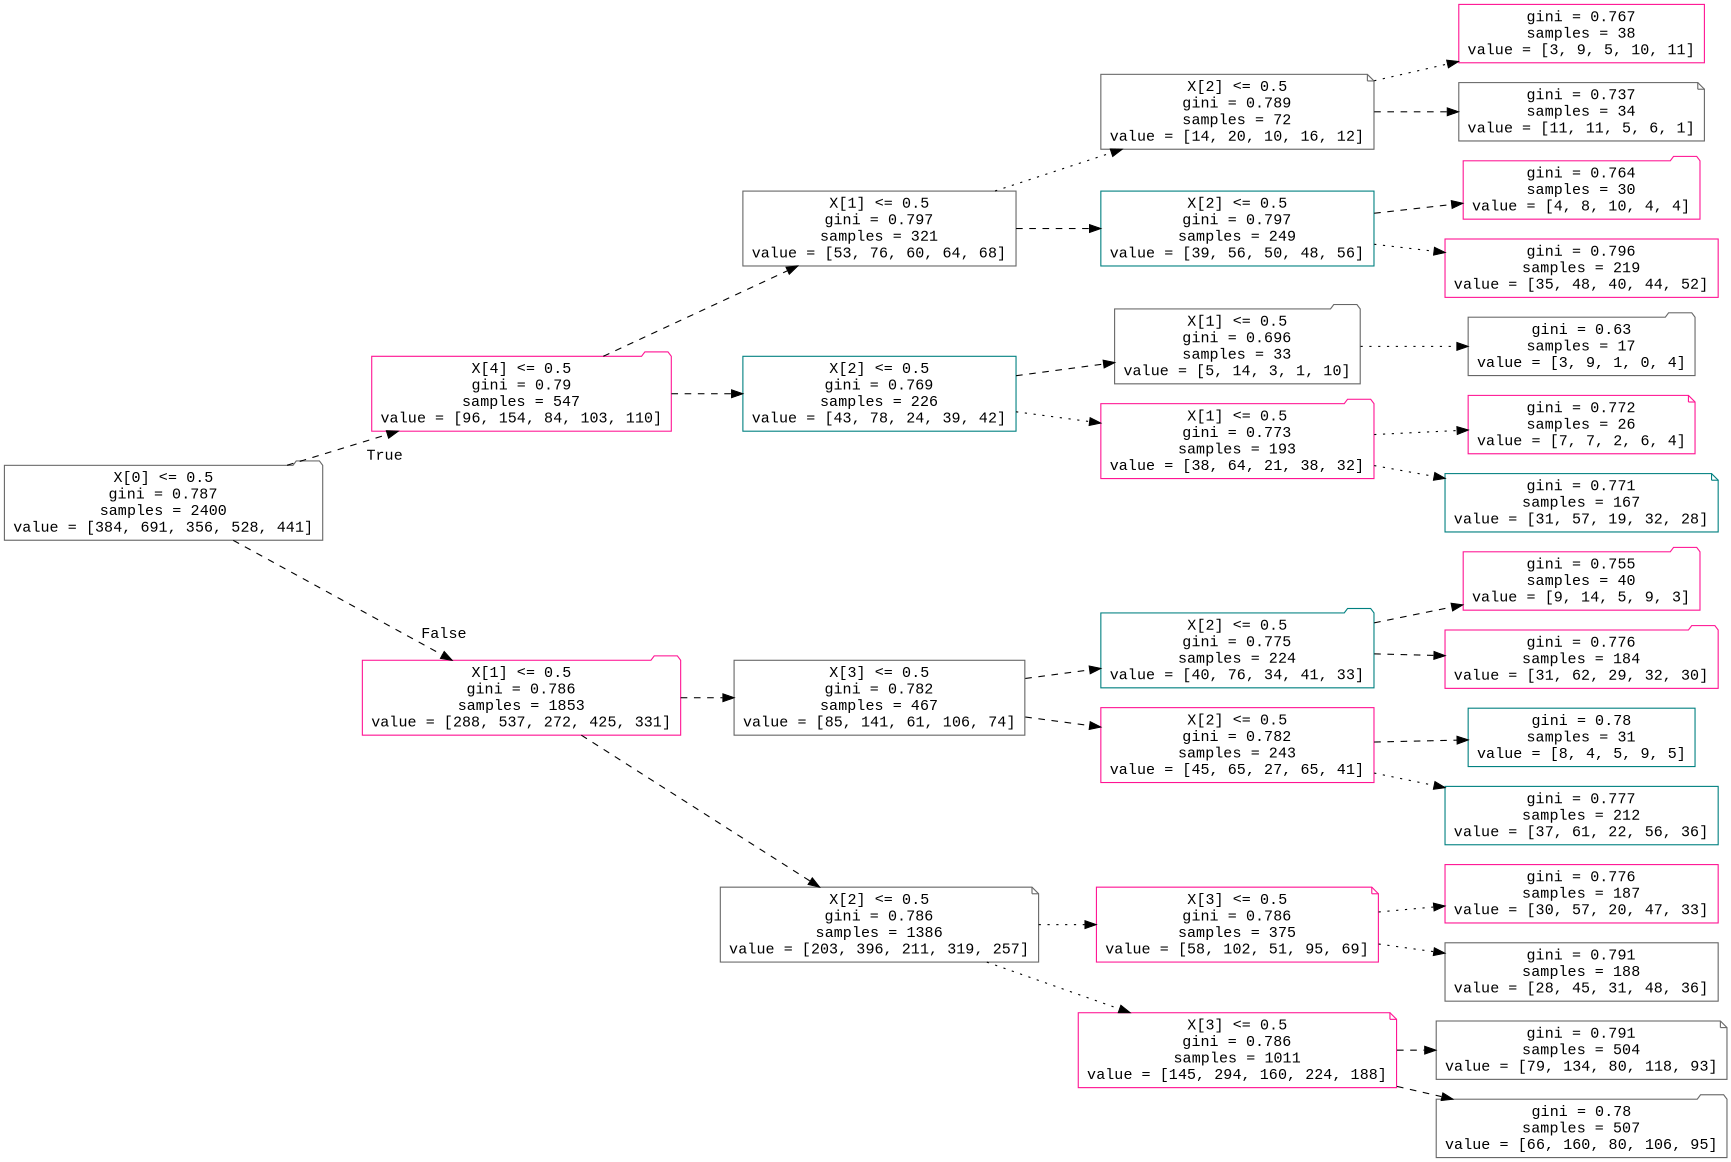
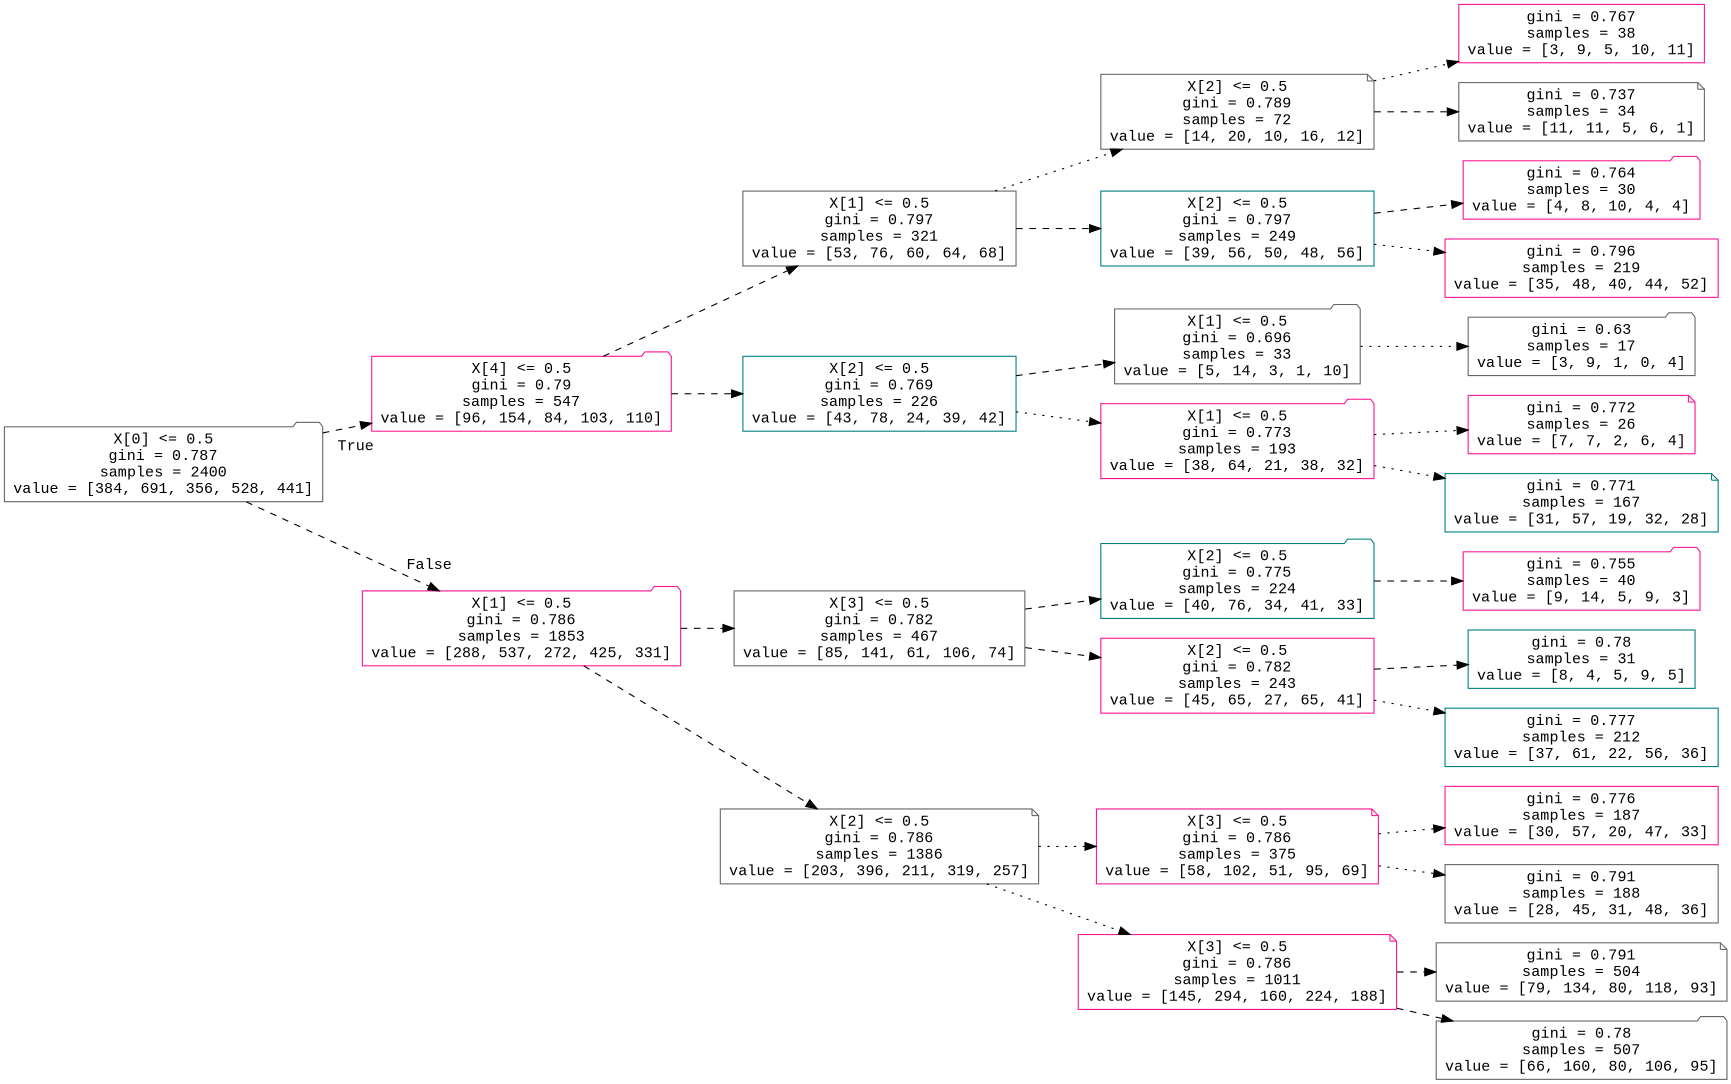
node "gini = 0.776 samples = 184 value = [31, 62, 29, 32, 30]": removed
